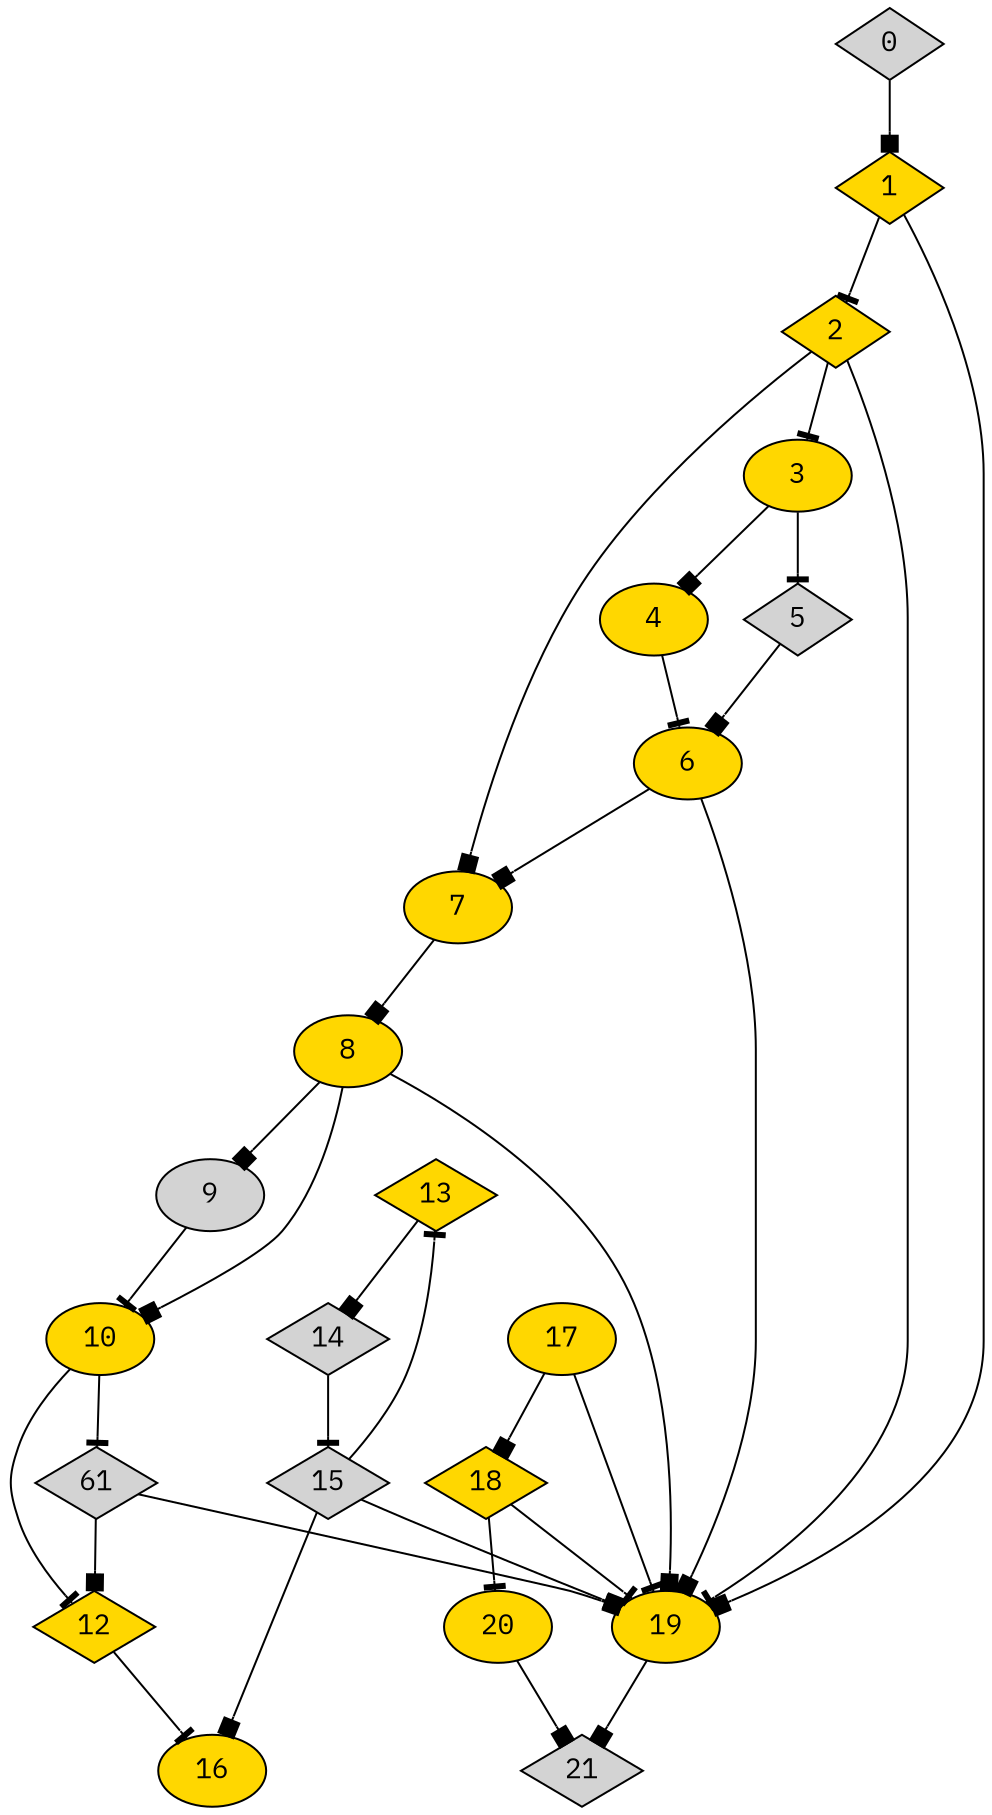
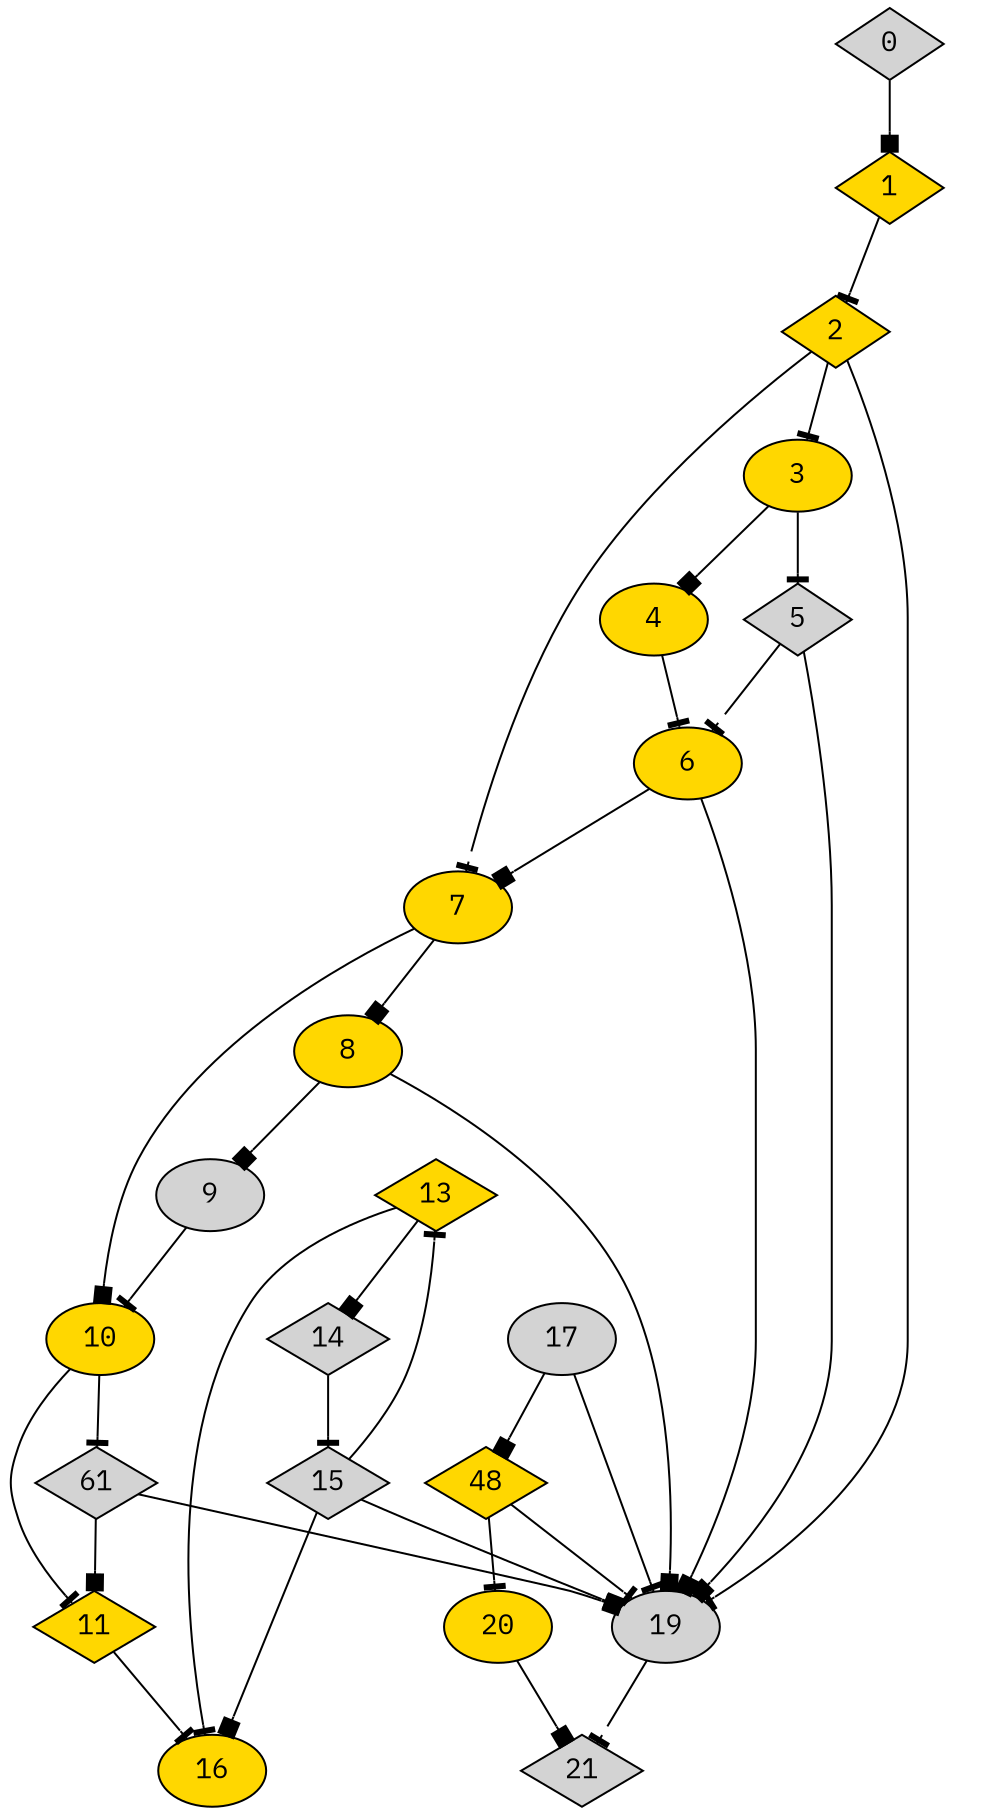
edge "2" -> "7": arrowhead box -> tee
edge "5" -> "6": arrowhead box -> tee
edge "1" -> "19": now "5" -> "19"
edge "8" -> "10": now "7" -> "10"
node "17": fillcolor gold -> lightgrey
edge "13" -> "16": added
node "18": label "18" -> "48"
node "12": label "12" -> "11"
node "19": fillcolor gold -> lightgrey
edge "19" -> "21": arrowhead box -> tee
